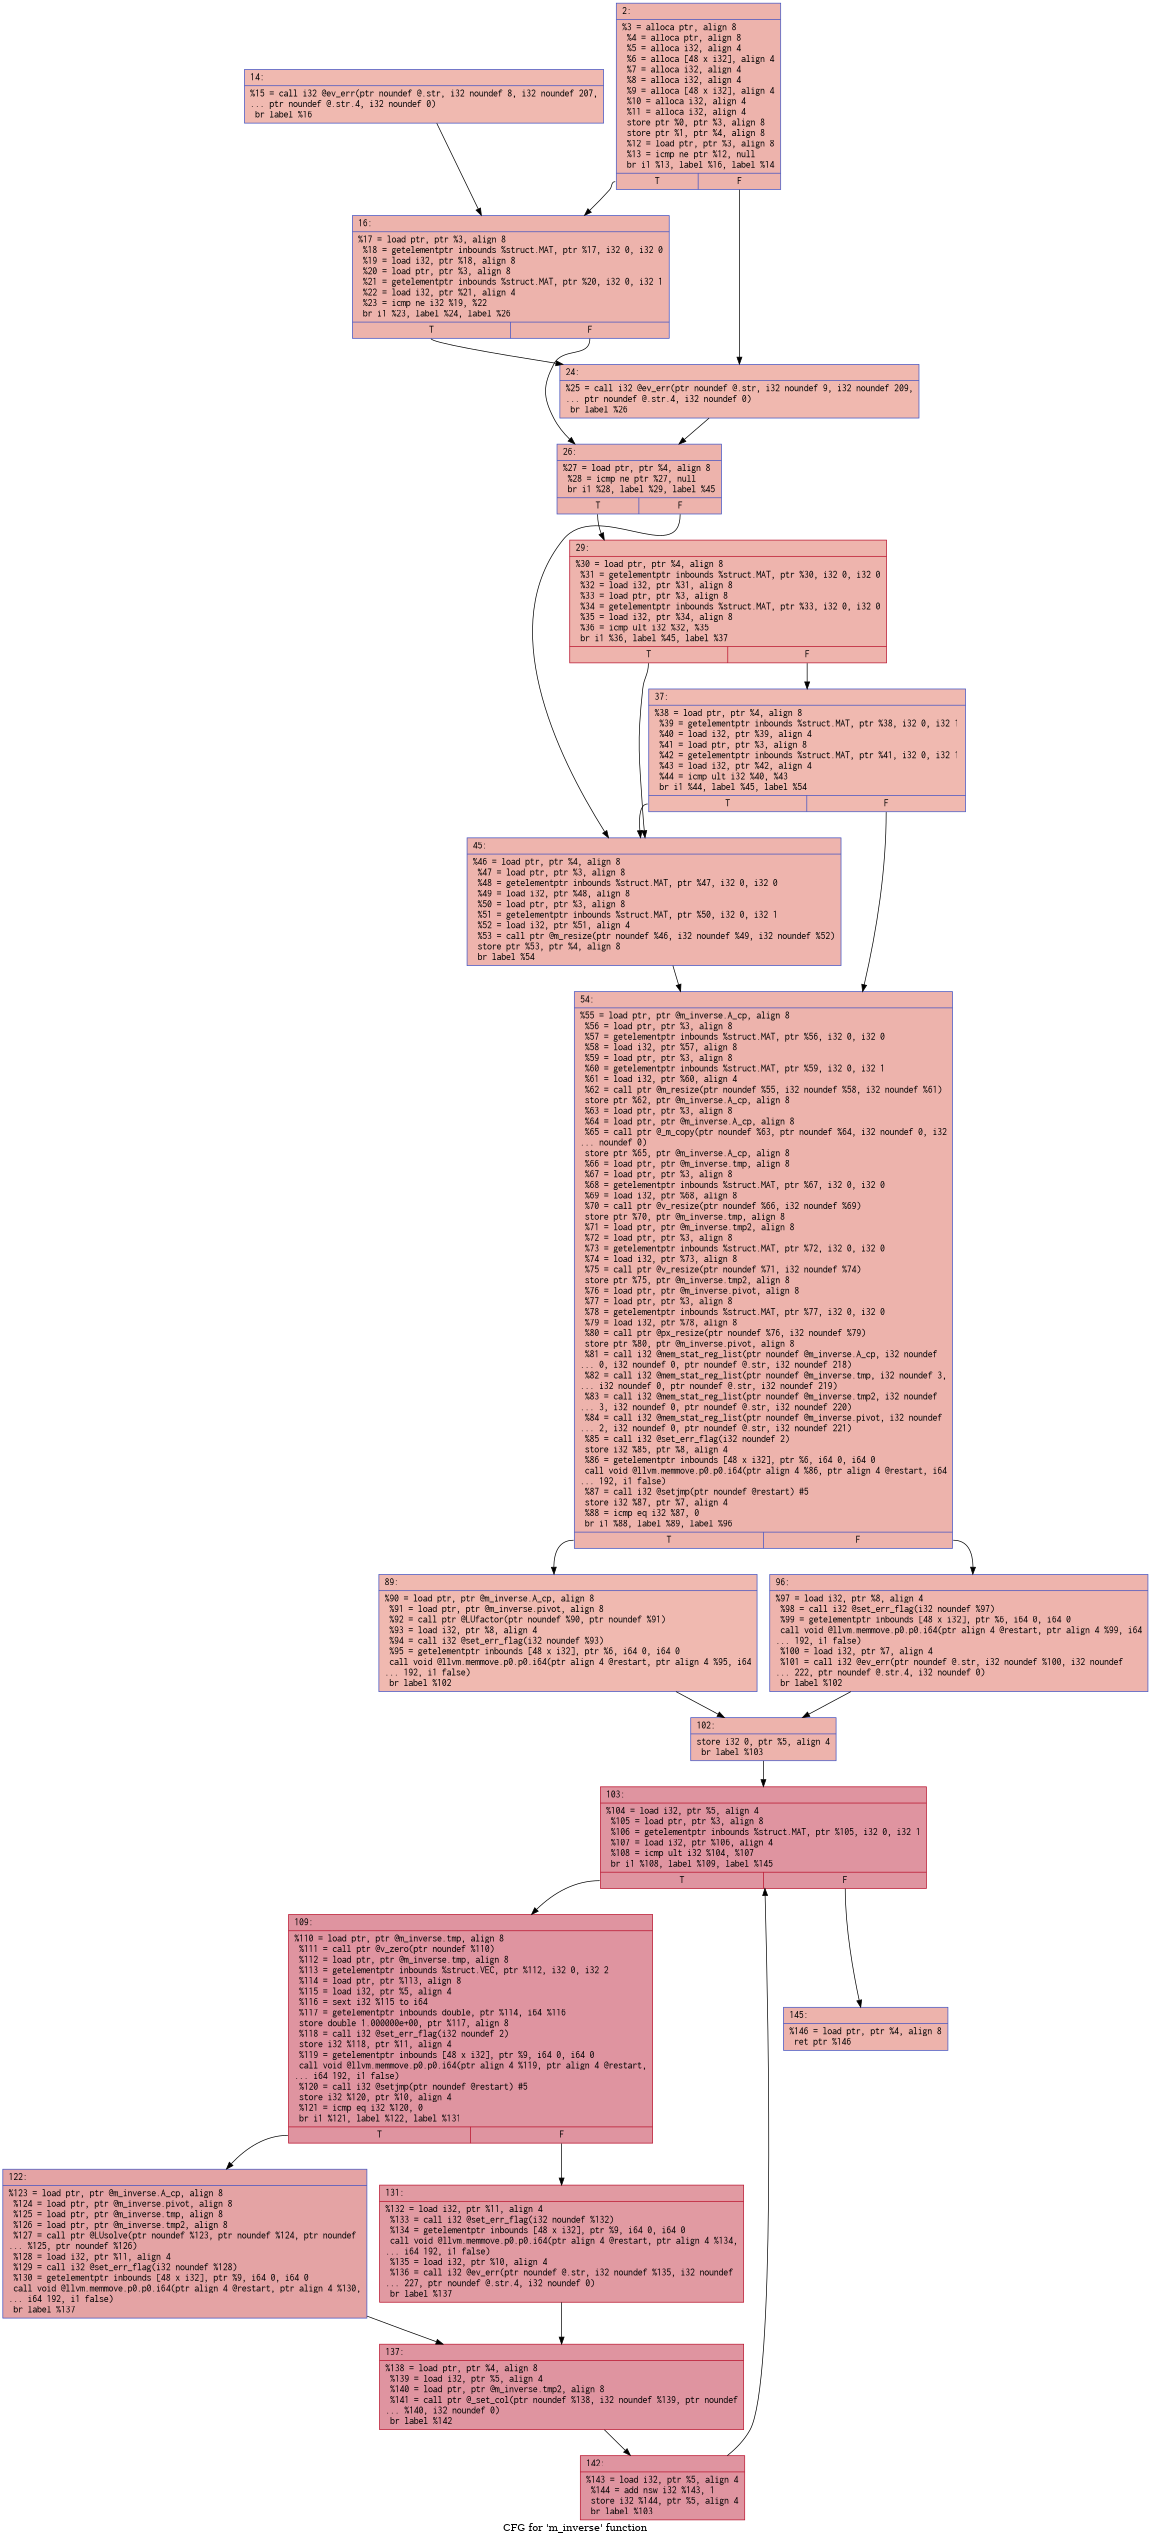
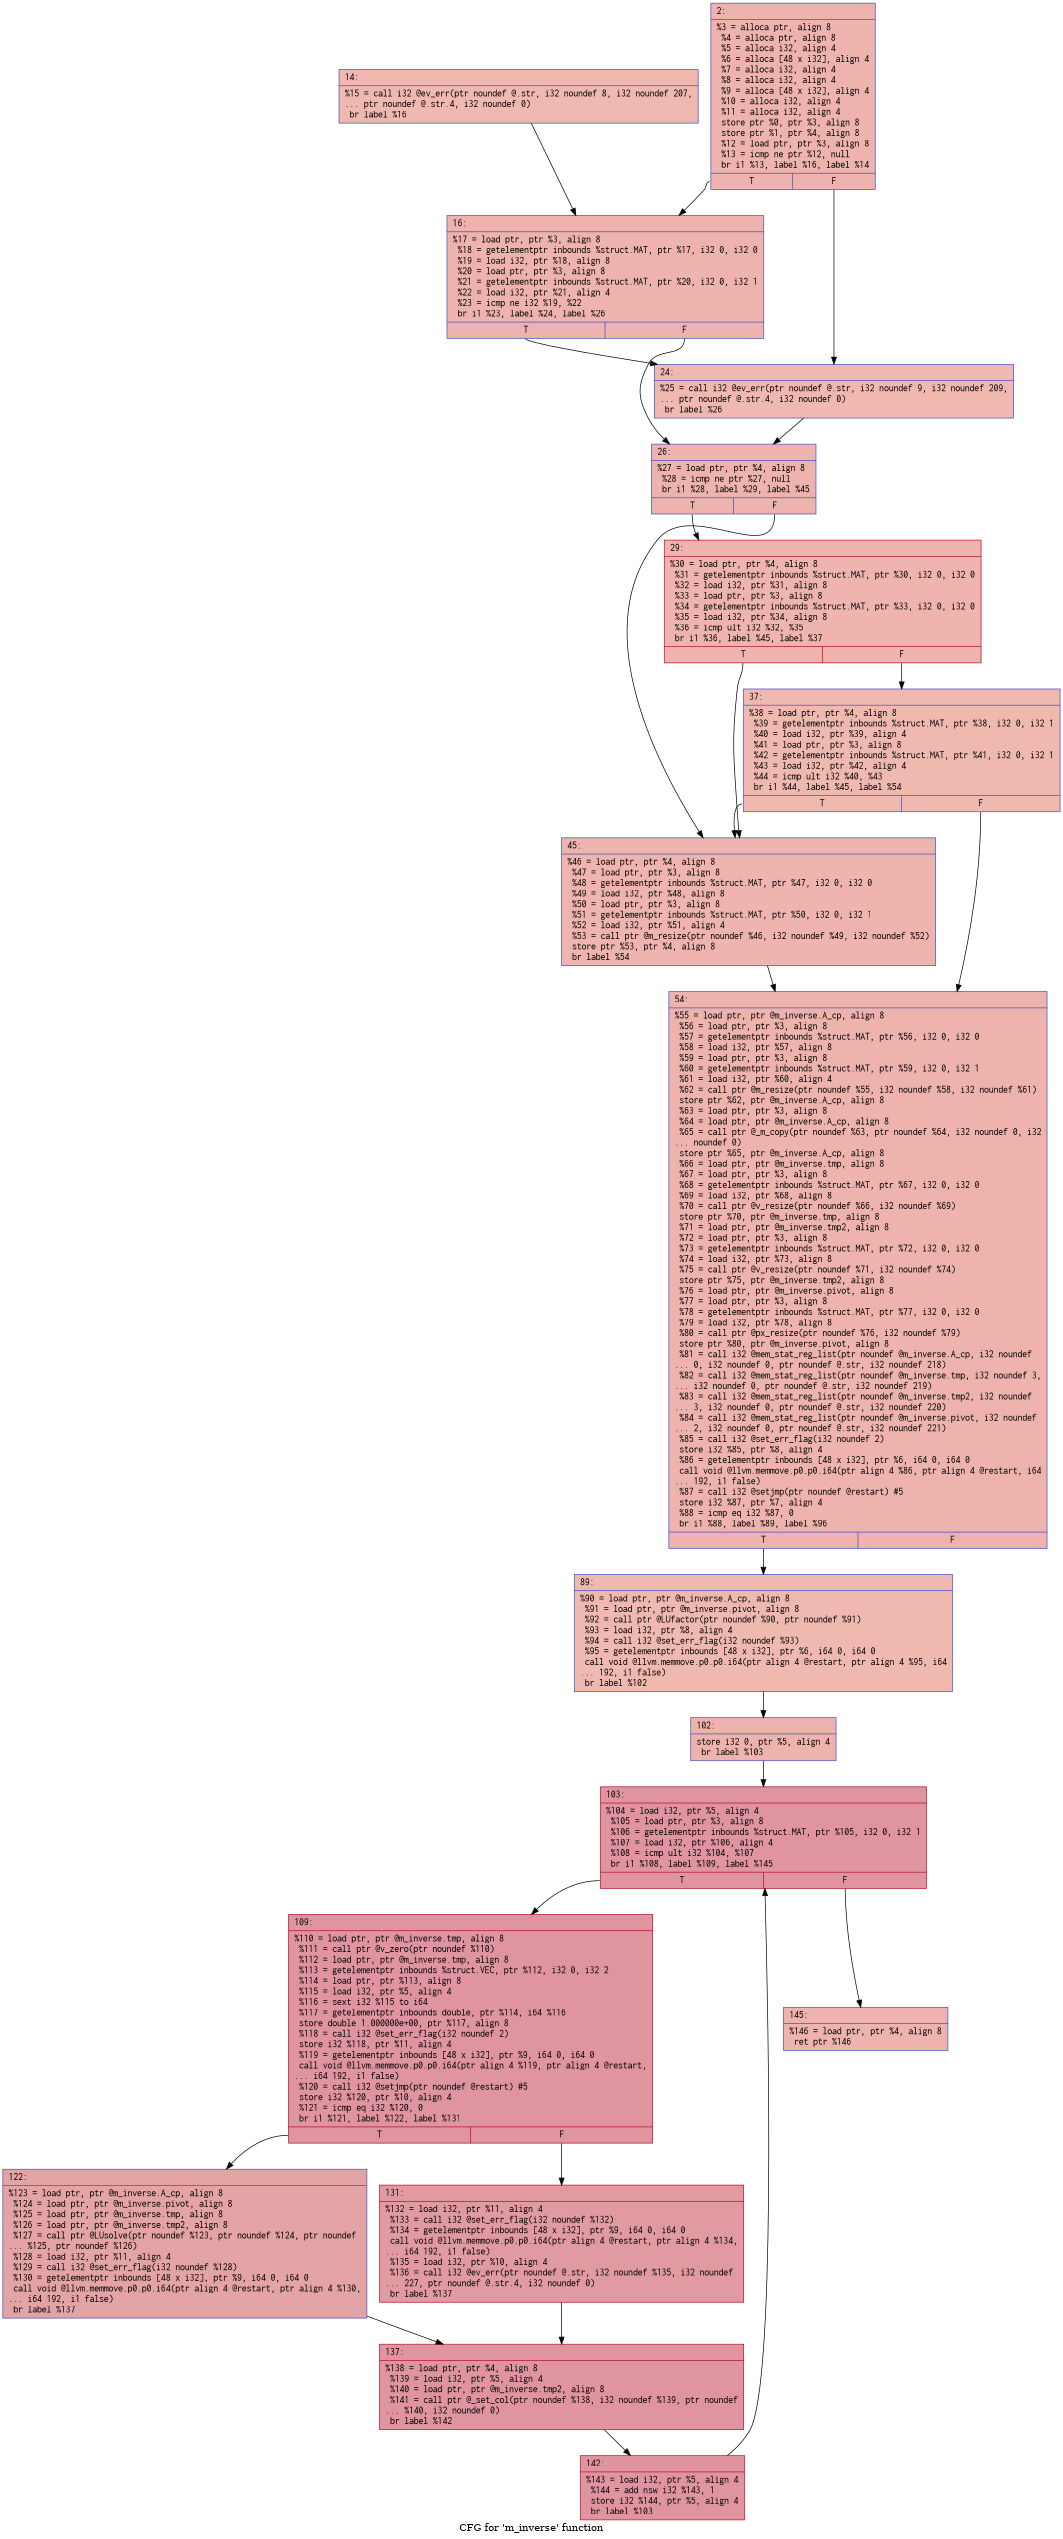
node "96:": removed
